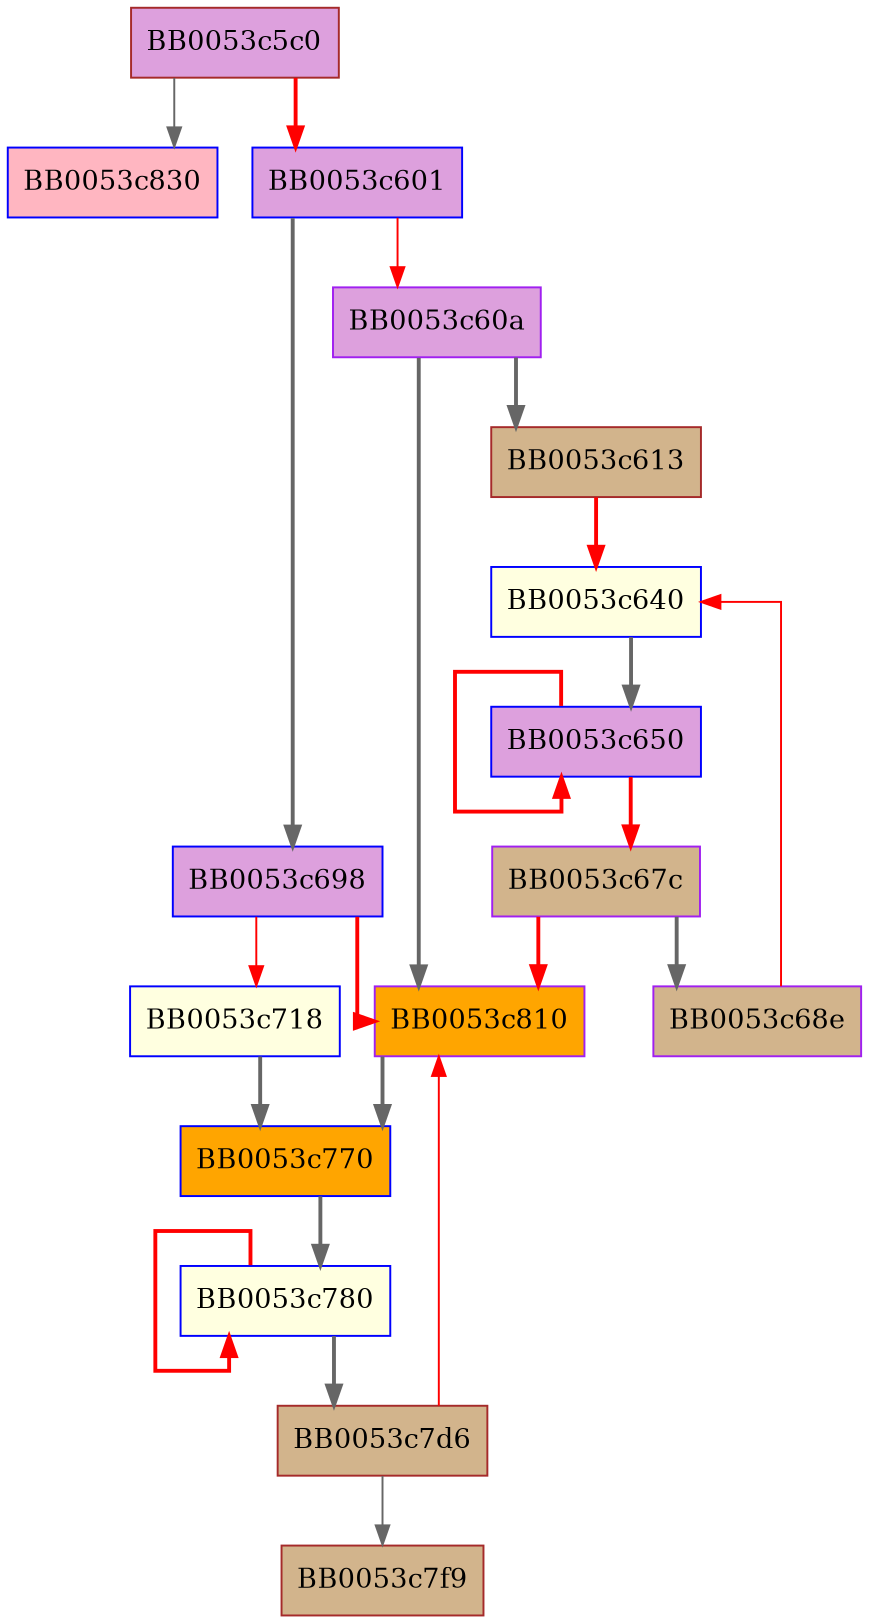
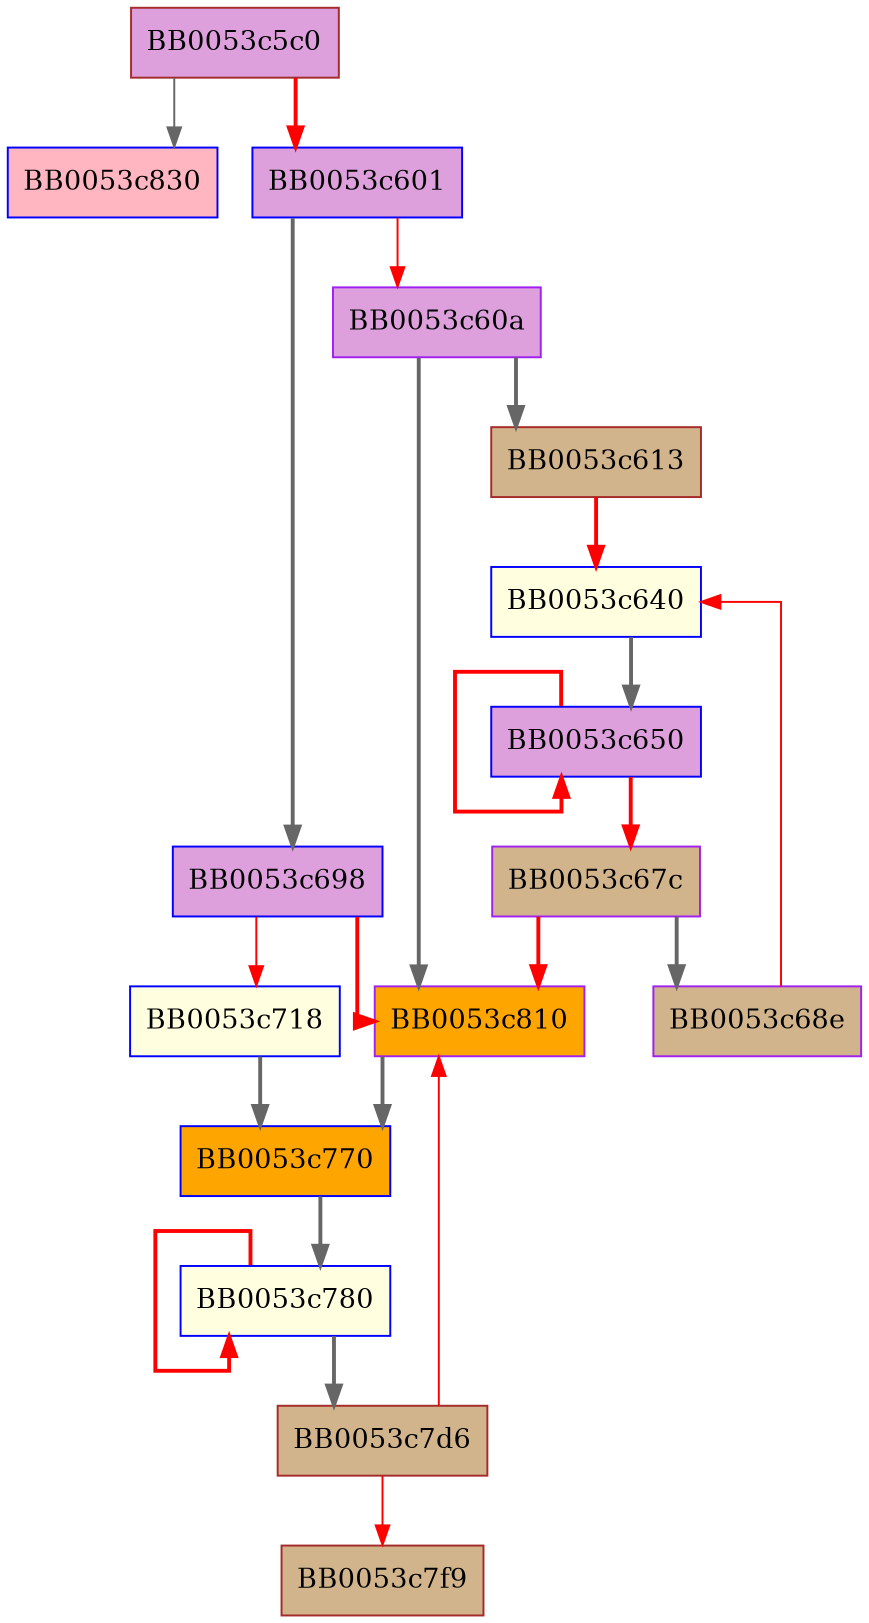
edge "BB0053c7d6" -> "BB0053c7f9": color gray40 -> red
